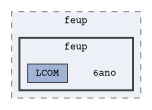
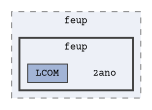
node "6ano": label "6ano" -> "2ano"
